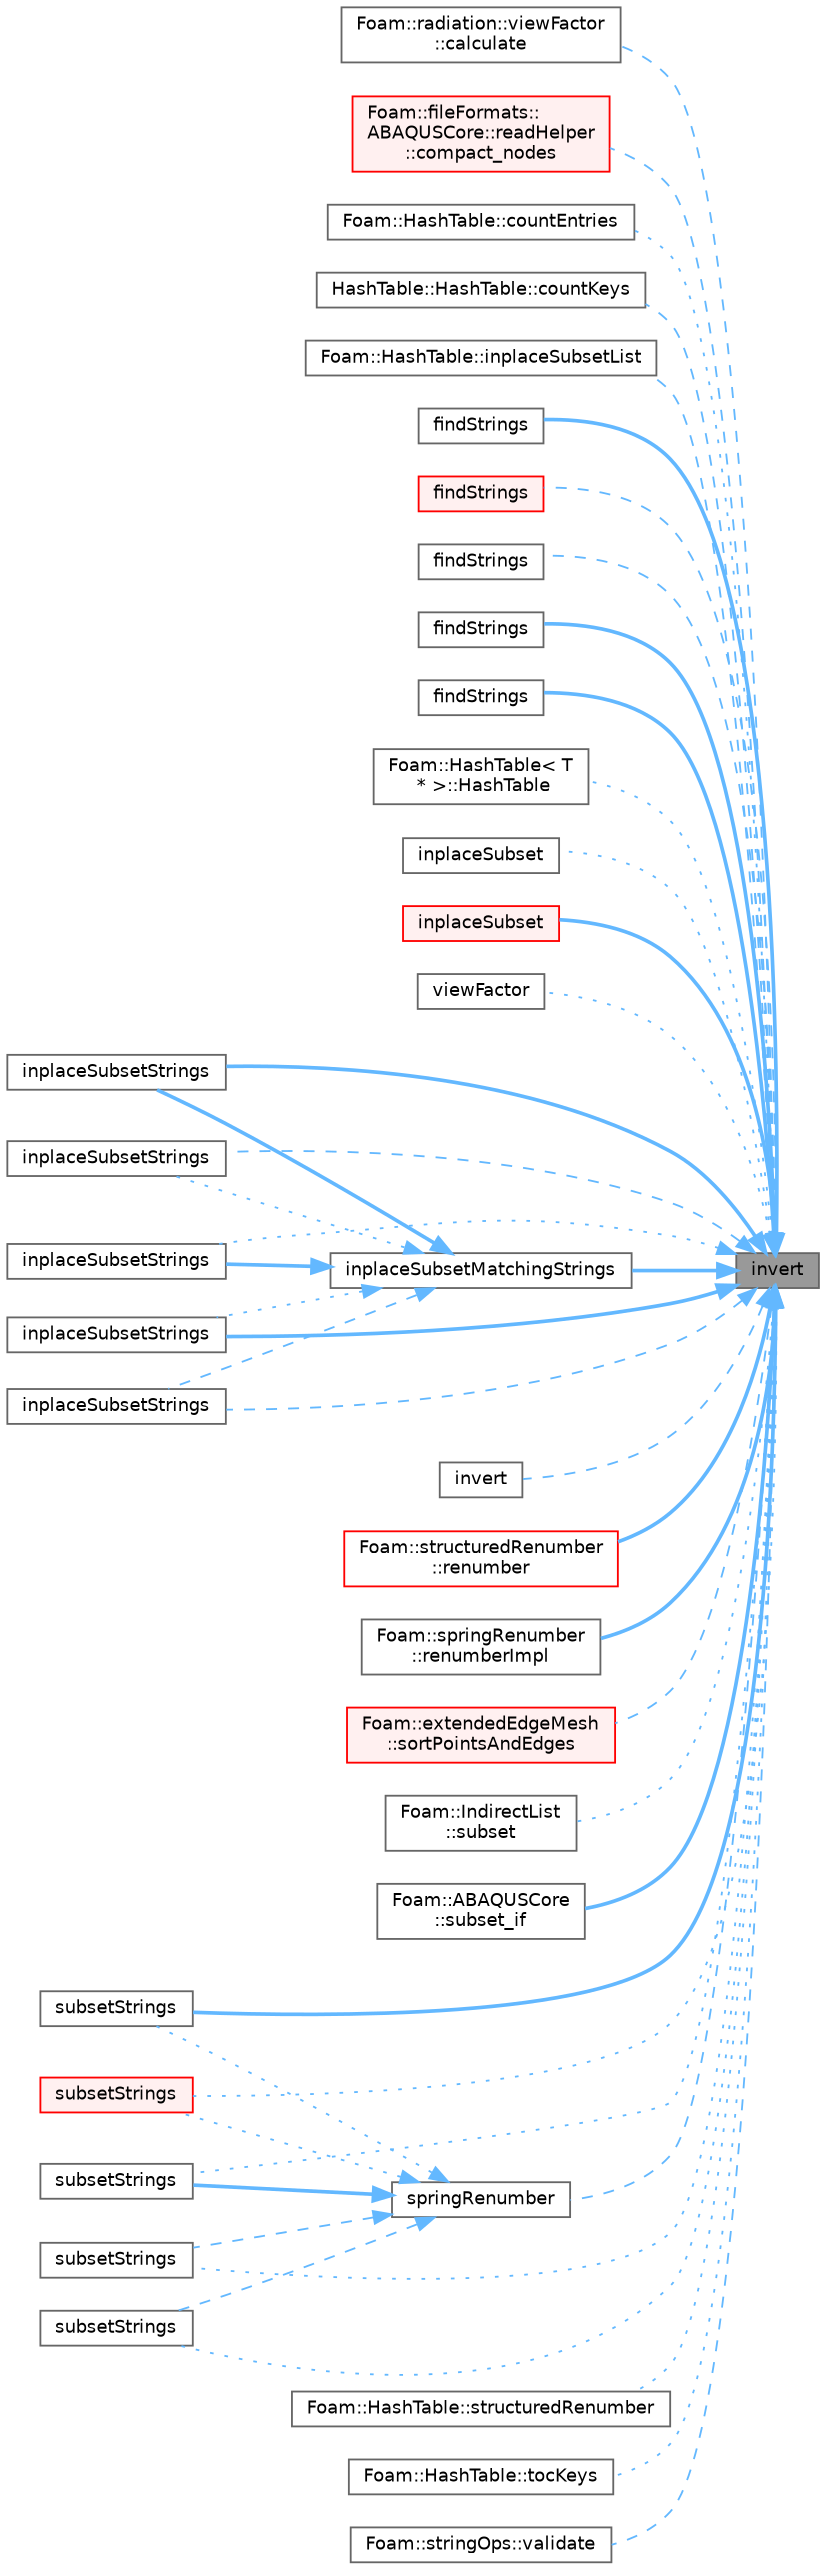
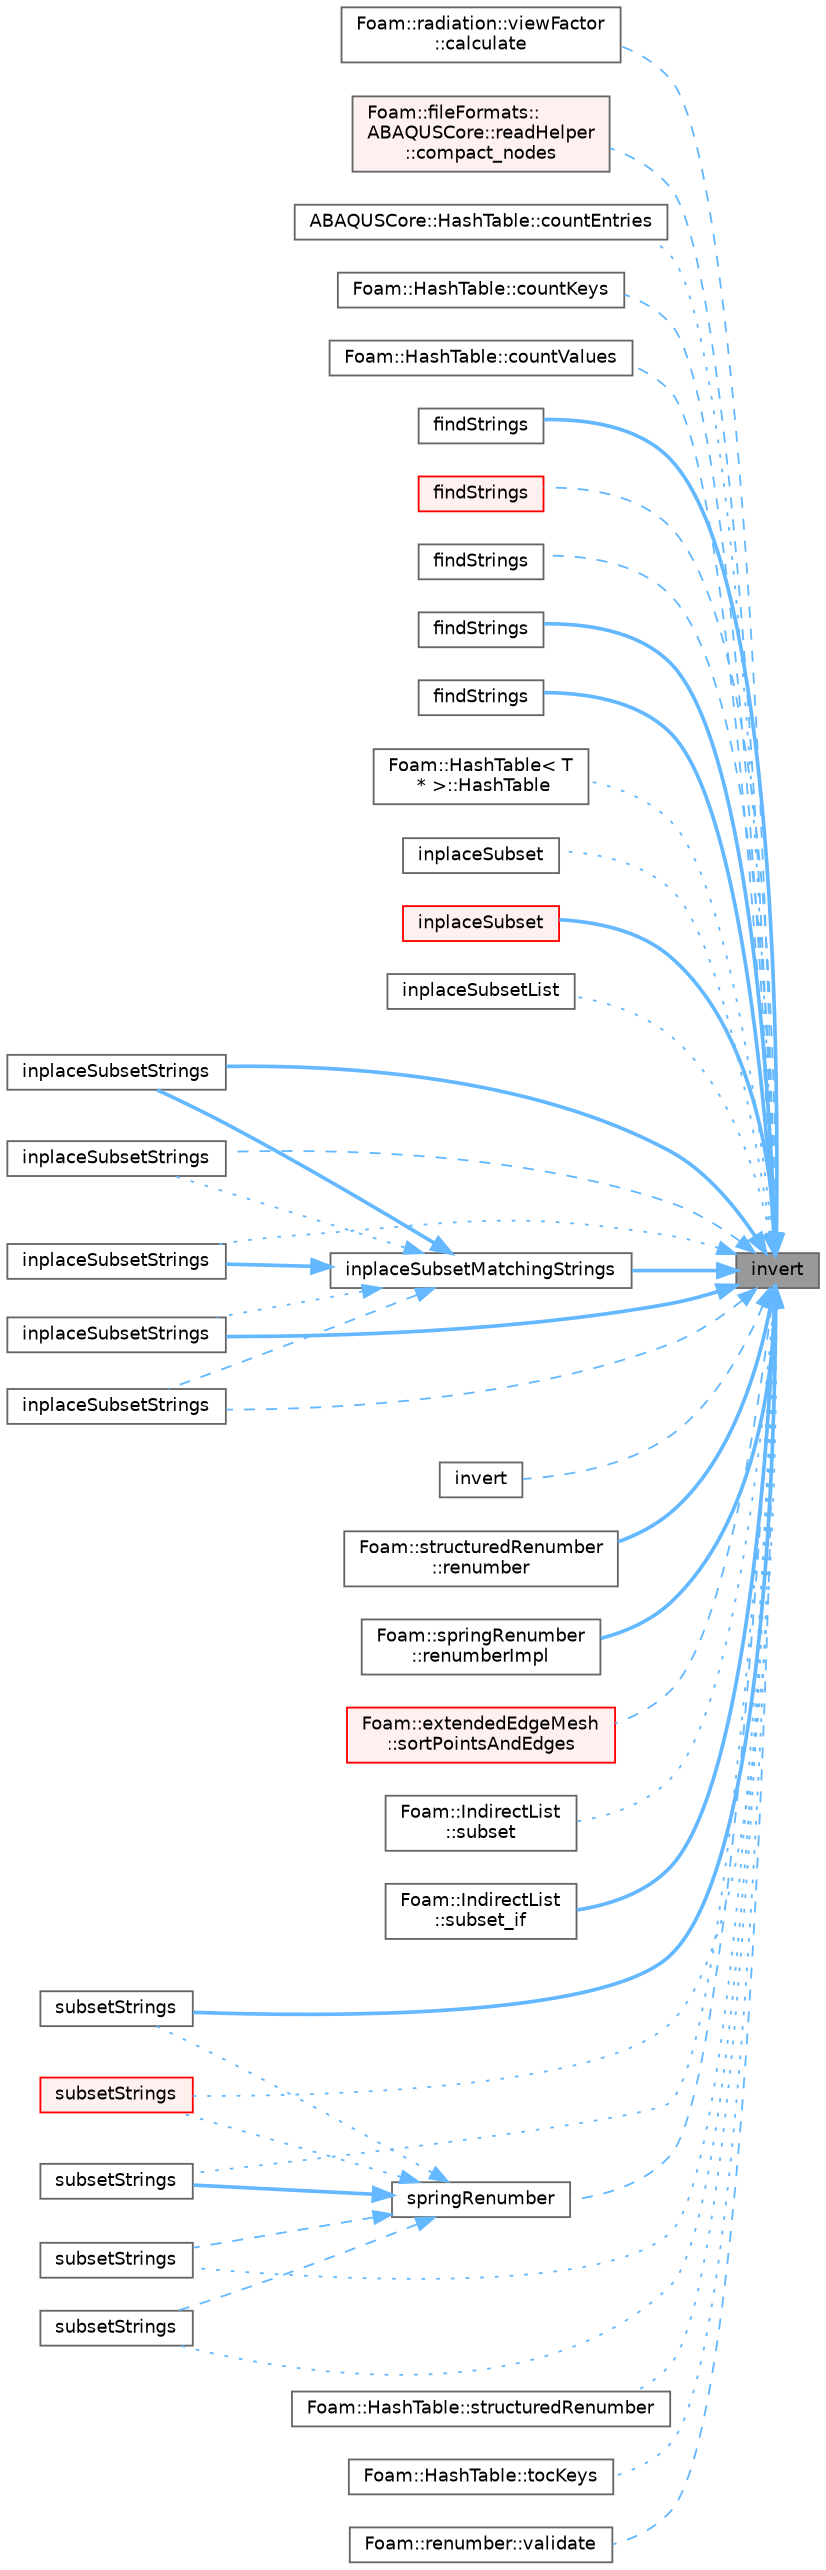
node "Foam::fileFormats:: ABAQUSCore::readHelper ::compact_nodes": color red -> grey40
node "Foam::HashTable::countEntries": label "Foam::HashTable::countEntries" -> "ABAQUSCore::HashTable::countEntries"
node "HashTable::HashTable::countKeys": label "HashTable::HashTable::countKeys" -> "Foam::HashTable::countKeys"
node "Foam::HashTable::inplaceSubsetList": label "Foam::HashTable::inplaceSubsetList" -> "Foam::HashTable::countValues"
node "viewFactor": label "viewFactor" -> "inplaceSubsetList"
node "Foam::structuredRenumber ::renumber": color red -> grey40
node "Foam::ABAQUSCore ::subset_if": label "Foam::ABAQUSCore ::subset_if" -> "Foam::IndirectList ::subset_if"
node "Foam::stringOps::validate": label "Foam::stringOps::validate" -> "Foam::renumber::validate"
